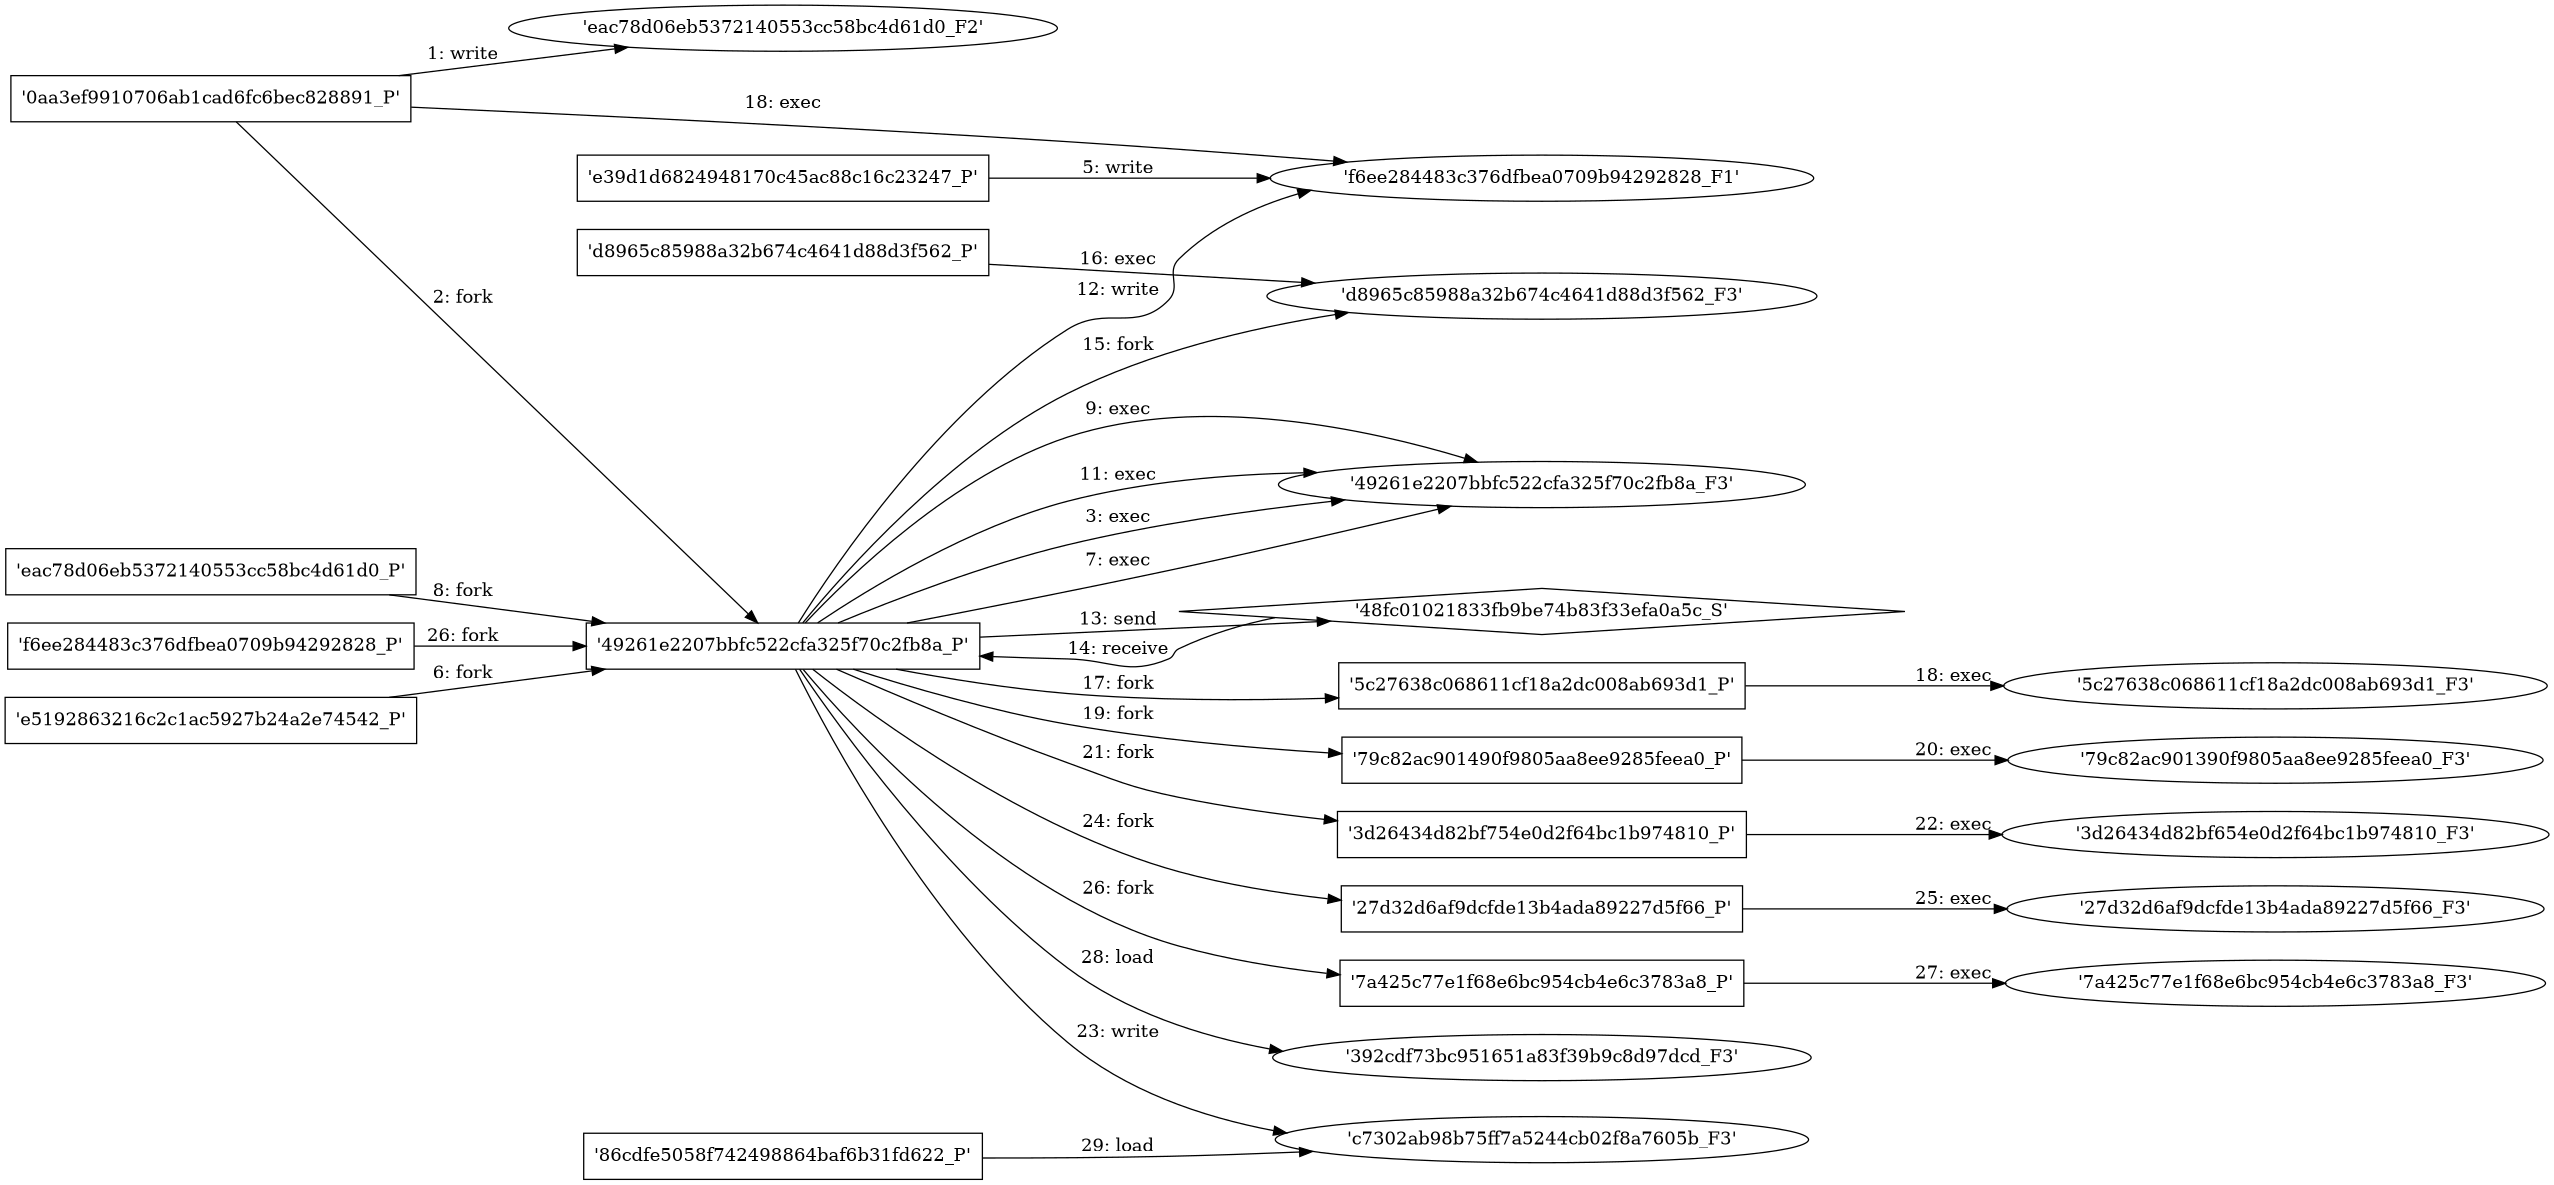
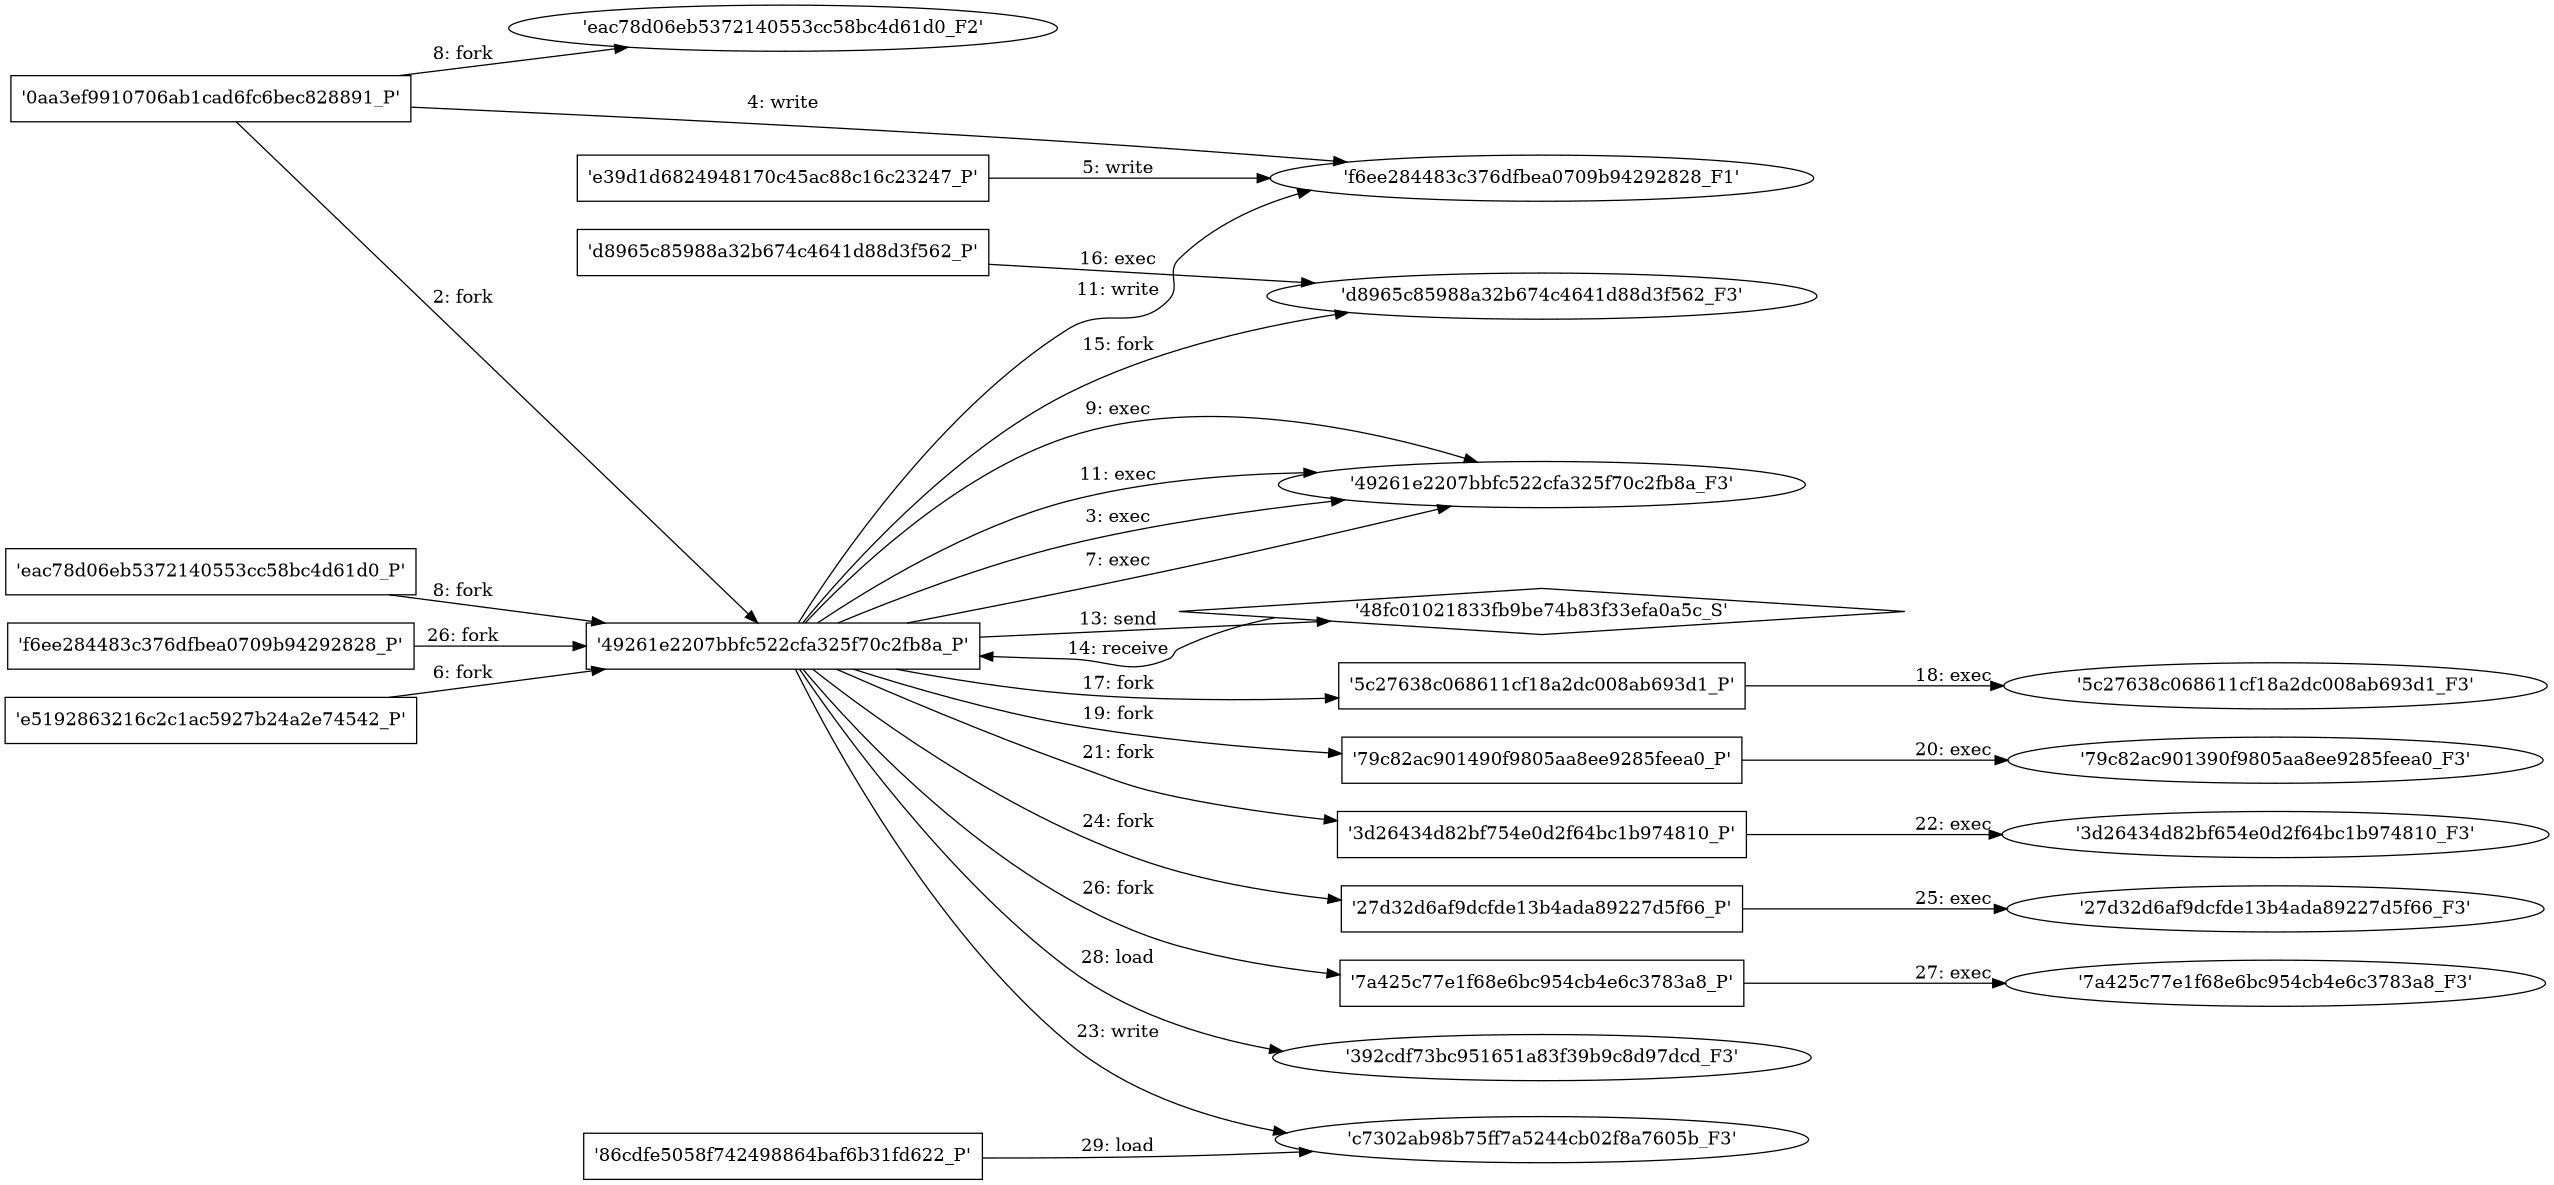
edge "'0aa3ef9910706ab1cad6fc6bec828891_P'" -> "'eac78d06eb5372140553cc58bc4d61d0_F2'": label "1: write" -> "8: fork"
edge "'0aa3ef9910706ab1cad6fc6bec828891_P'" -> "'f6ee284483c376dfbea0709b94292828_F1'": label "18: exec" -> "4: write"
edge "'49261e2207bbfc522cfa325f70c2fb8a_P'" -> "'f6ee284483c376dfbea0709b94292828_F1'": label "12: write" -> "11: write"
